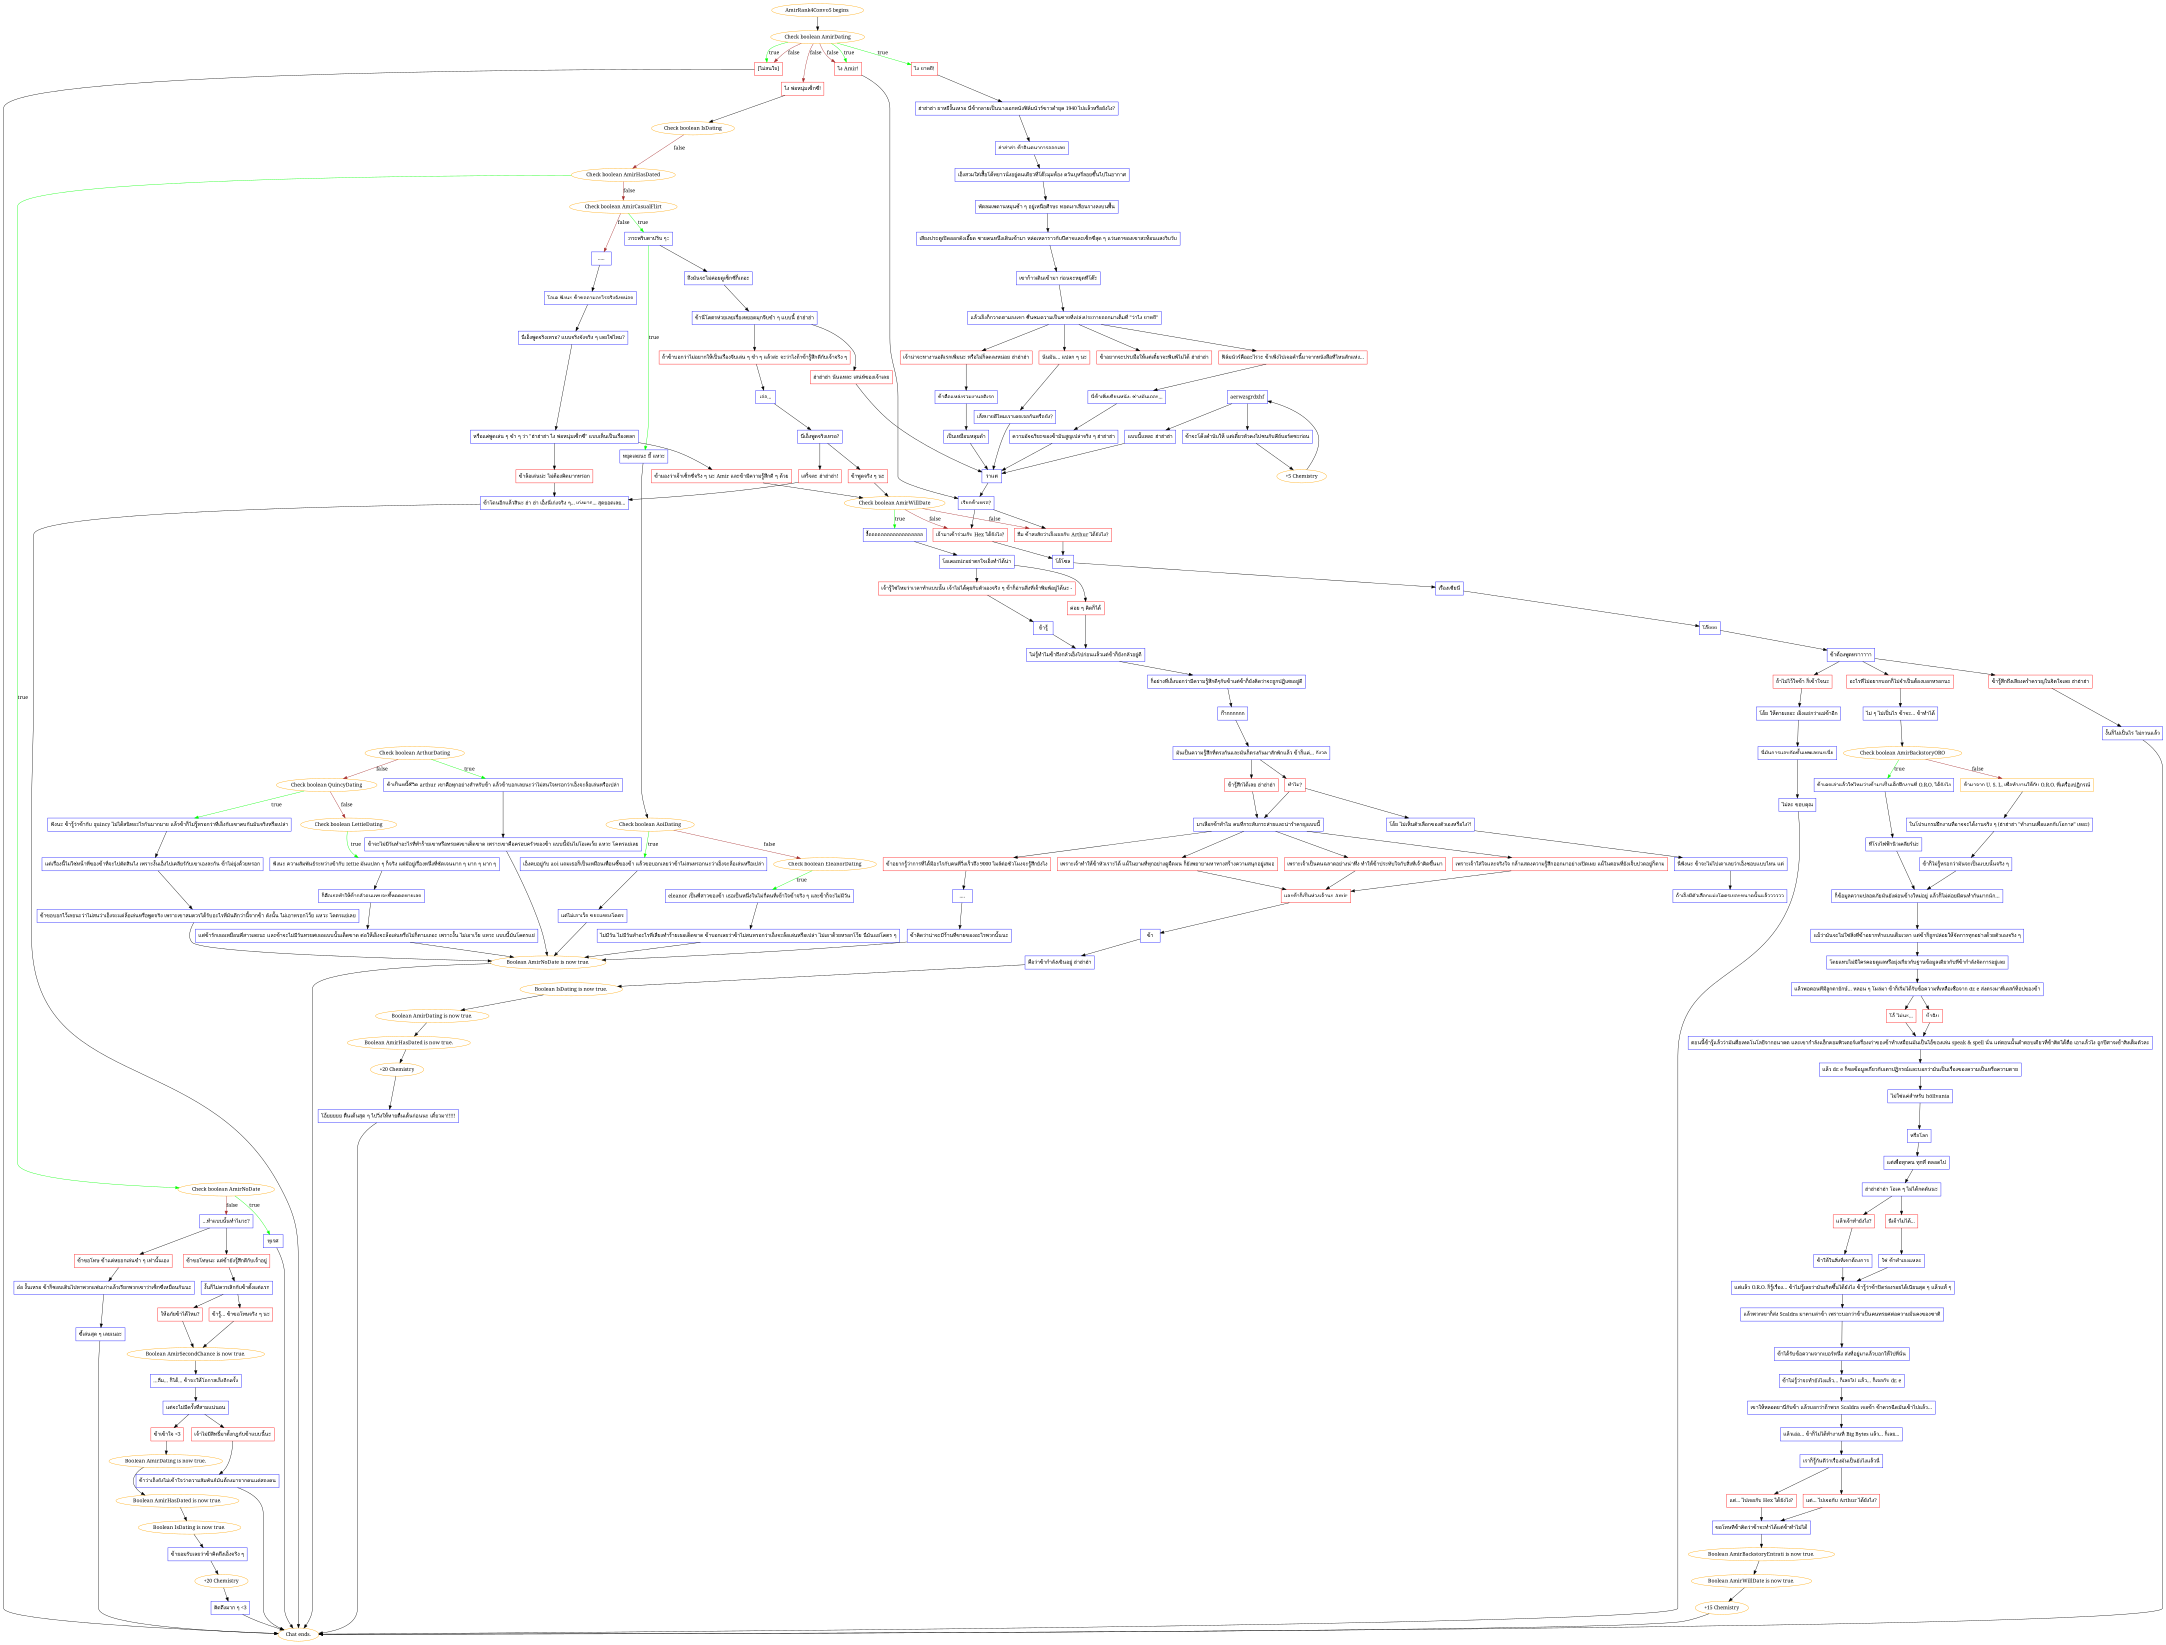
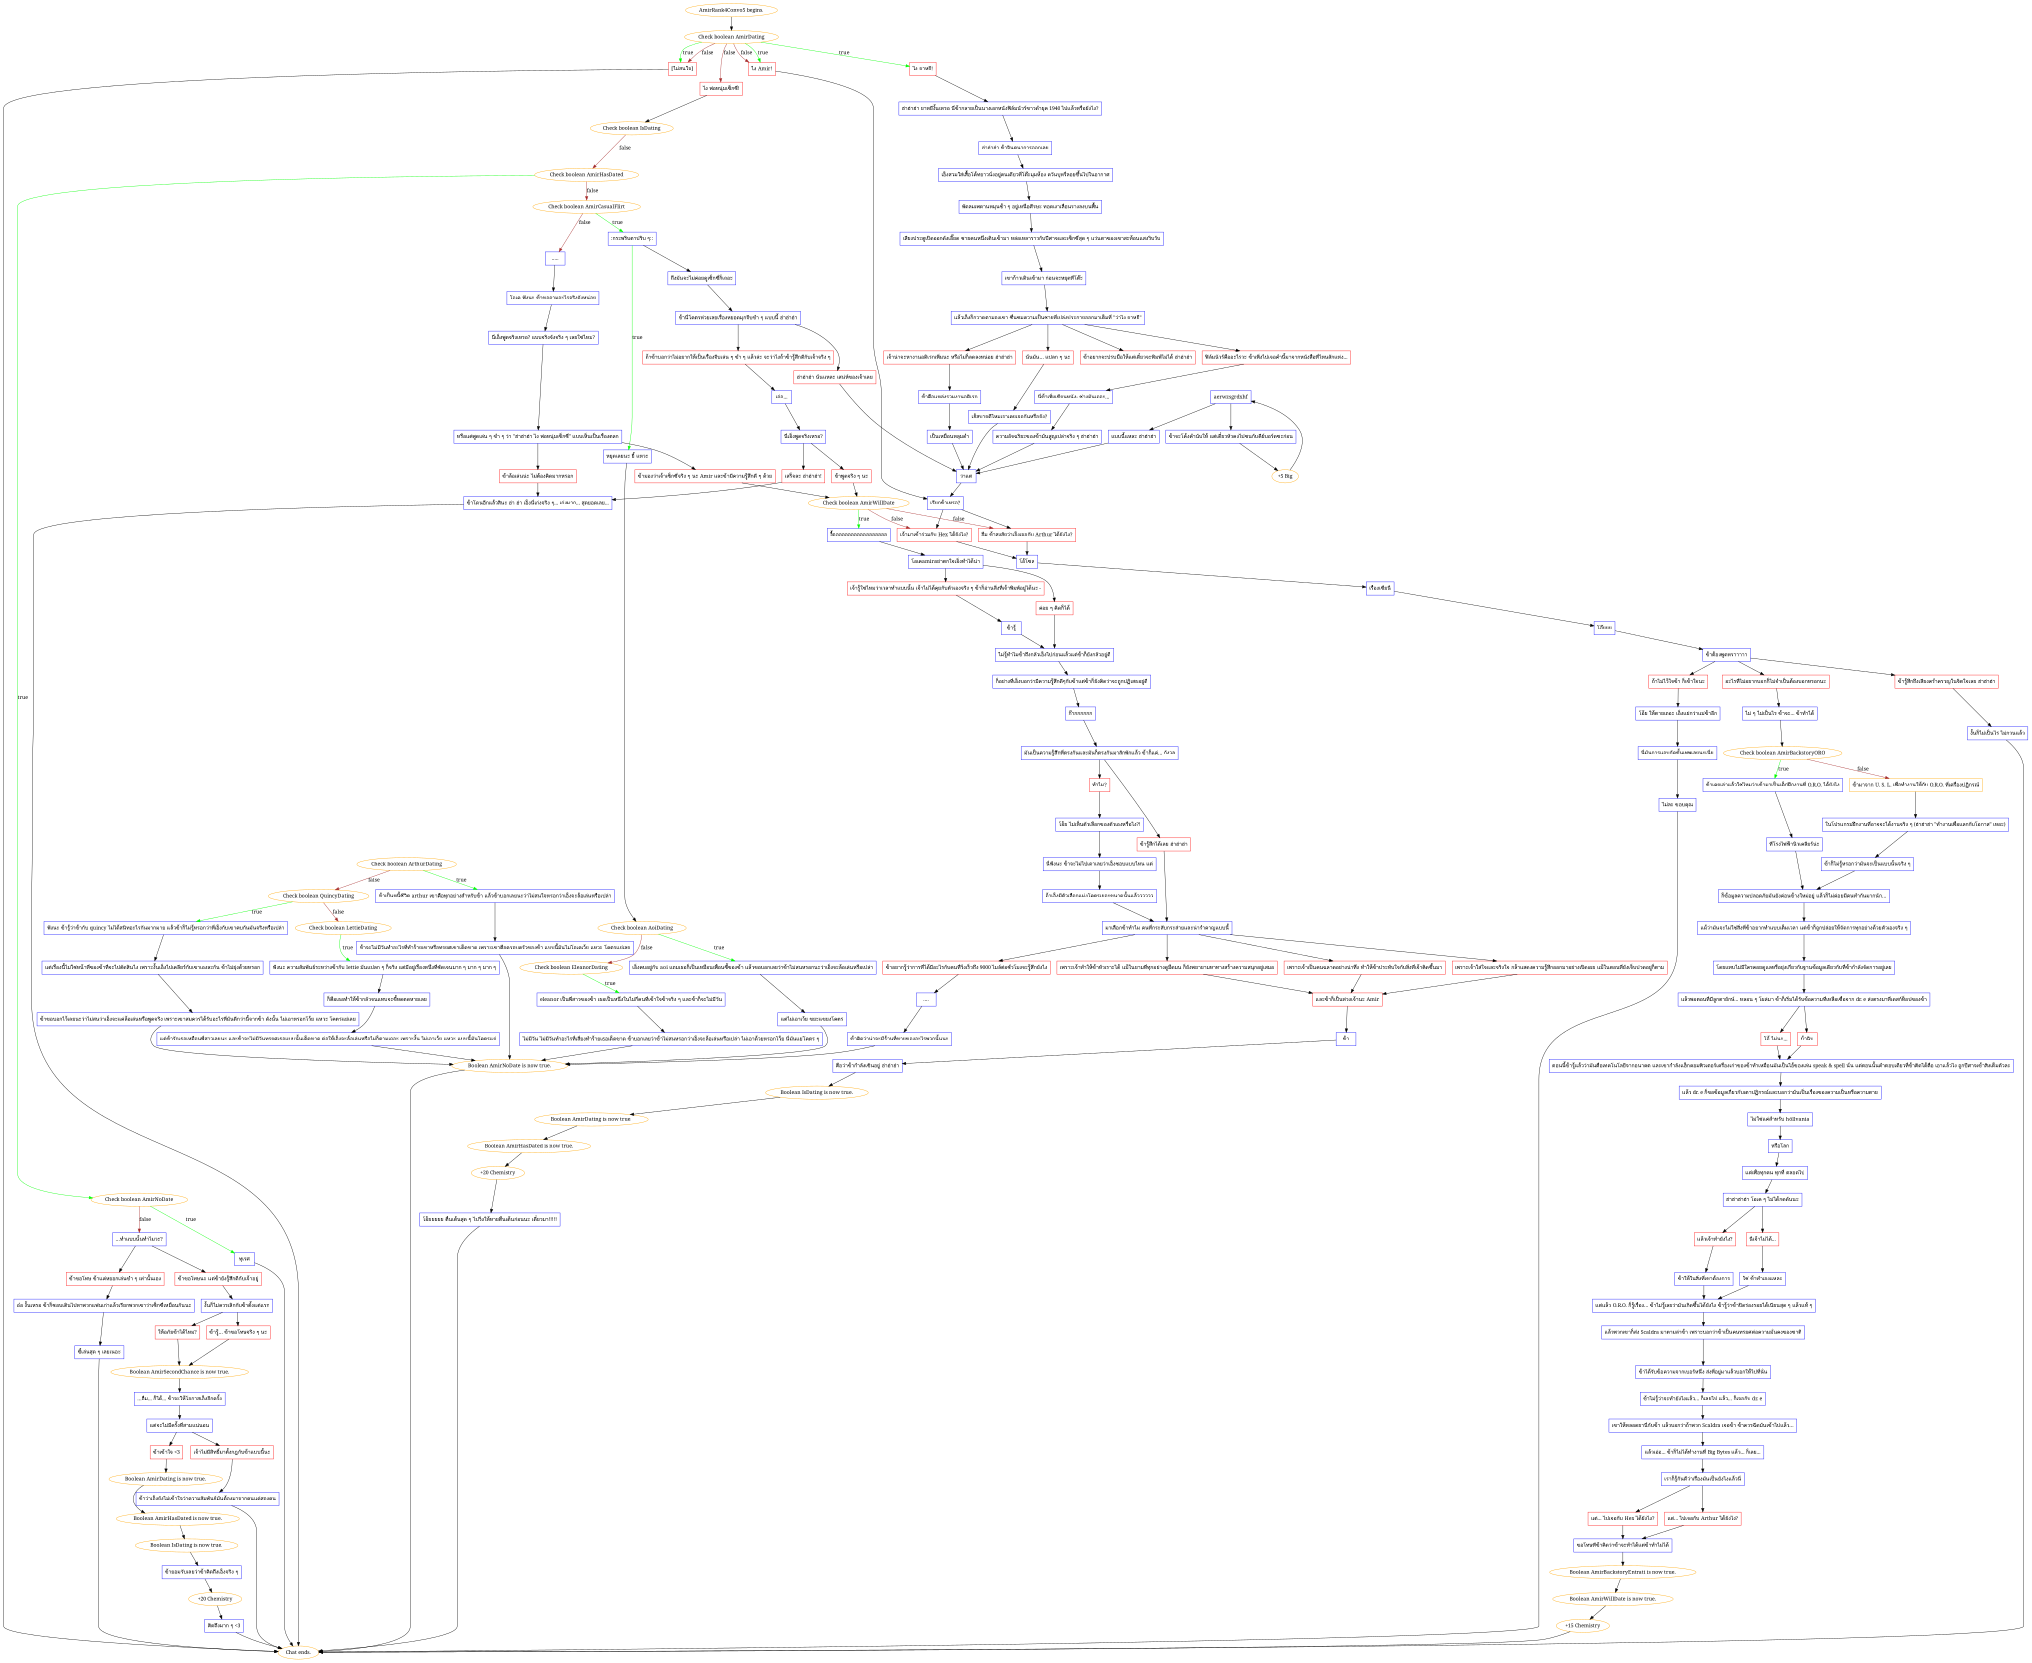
node "+5 Chemistry": label "+5 Chemistry" -> "+5 Big"
edge "ทำไม?" -> "มาเลือกข้าทำไม คนที่กระสับกระส่ายและน่ารำคาญแบบนี้": now "ถ้าเอ็งมีตัวเลือกแม่งโคตรเยอะขนาดนั้นแล้วววววว" -> "มาเลือกข้าทำไม คนที่กระสับกระส่ายและน่ารำคาญแบบนี้"
